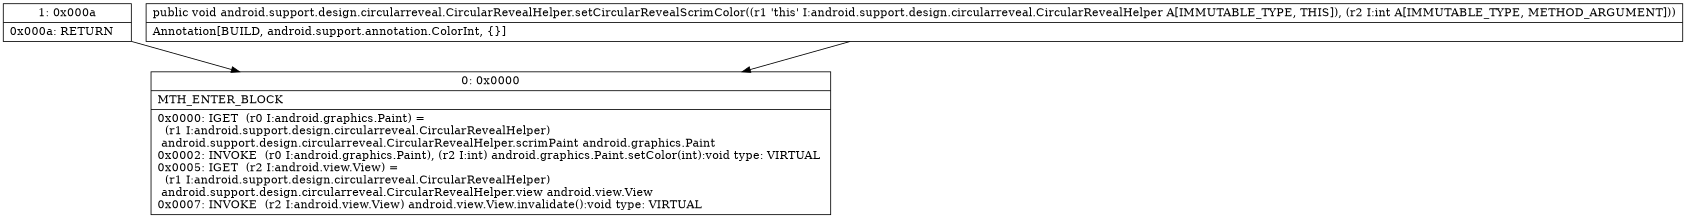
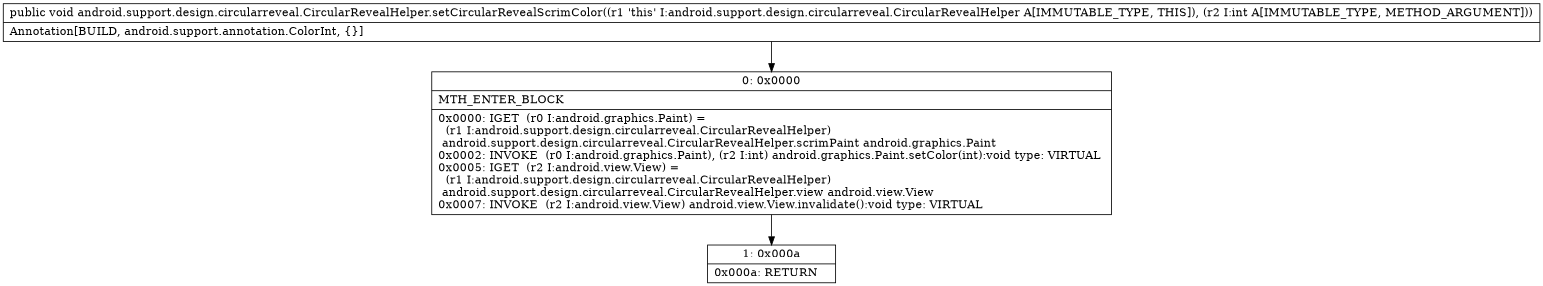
edge "1: 0x000a" -> "0: 0x0000": reversed
